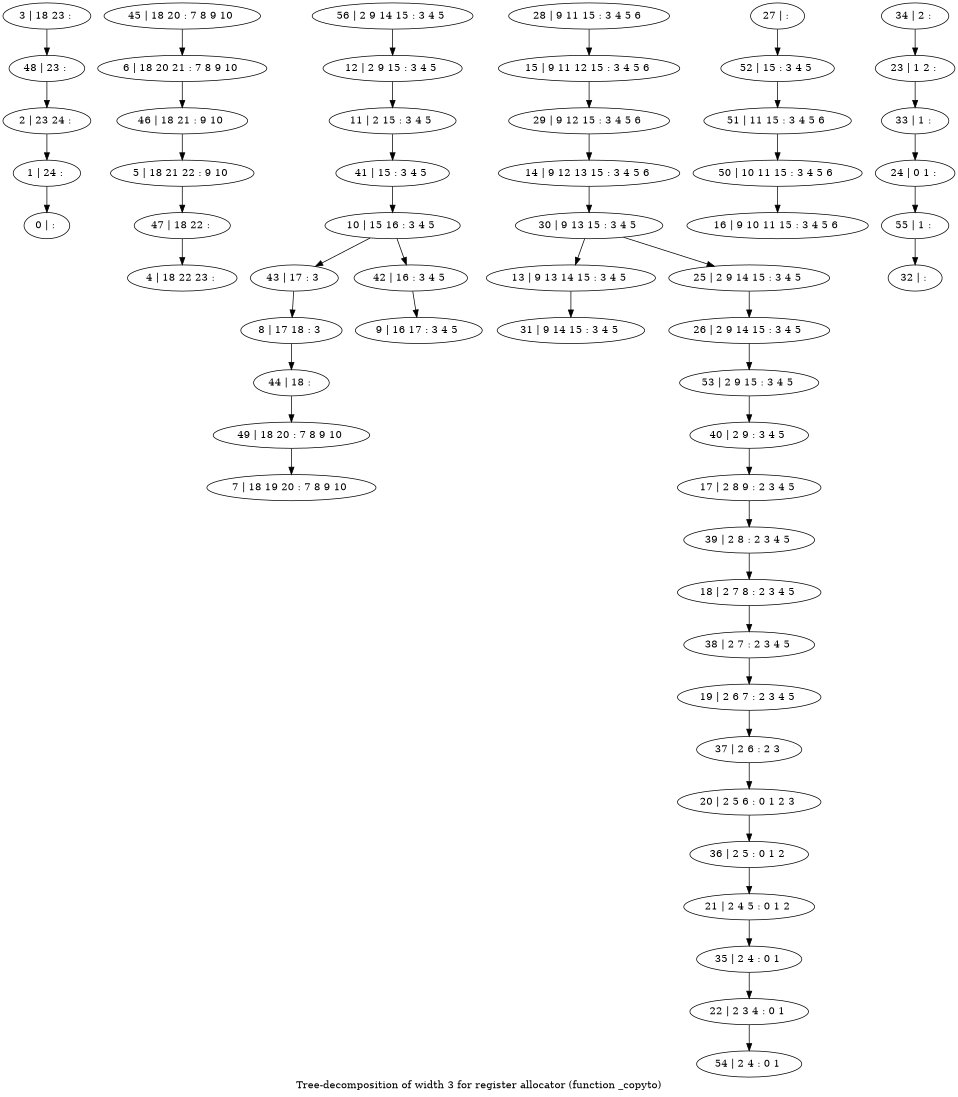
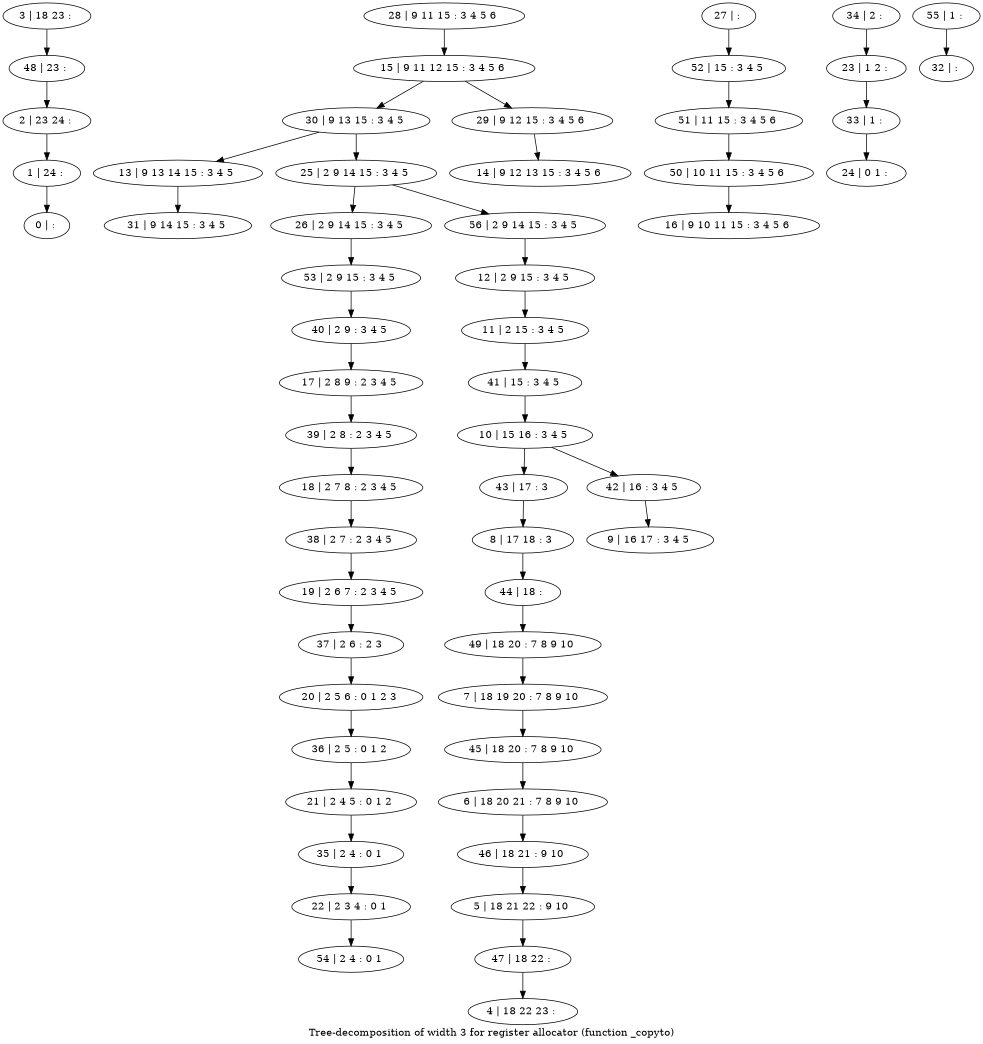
edge "14 | 9 12 13 15 : 3 4 5 6" -> "30 | 9 13 15 : 3 4 5": now "15 | 9 11 12 15 : 3 4 5 6" -> "30 | 9 13 15 : 3 4 5"
edge "24 | 0 1 :" -> "55 | 1 :": removed
edge "25 | 2 9 14 15 : 3 4 5" -> "56 | 2 9 14 15 : 3 4 5": added
edge "7 | 18 19 20 : 7 8 9 10" -> "45 | 18 20 : 7 8 9 10": added
